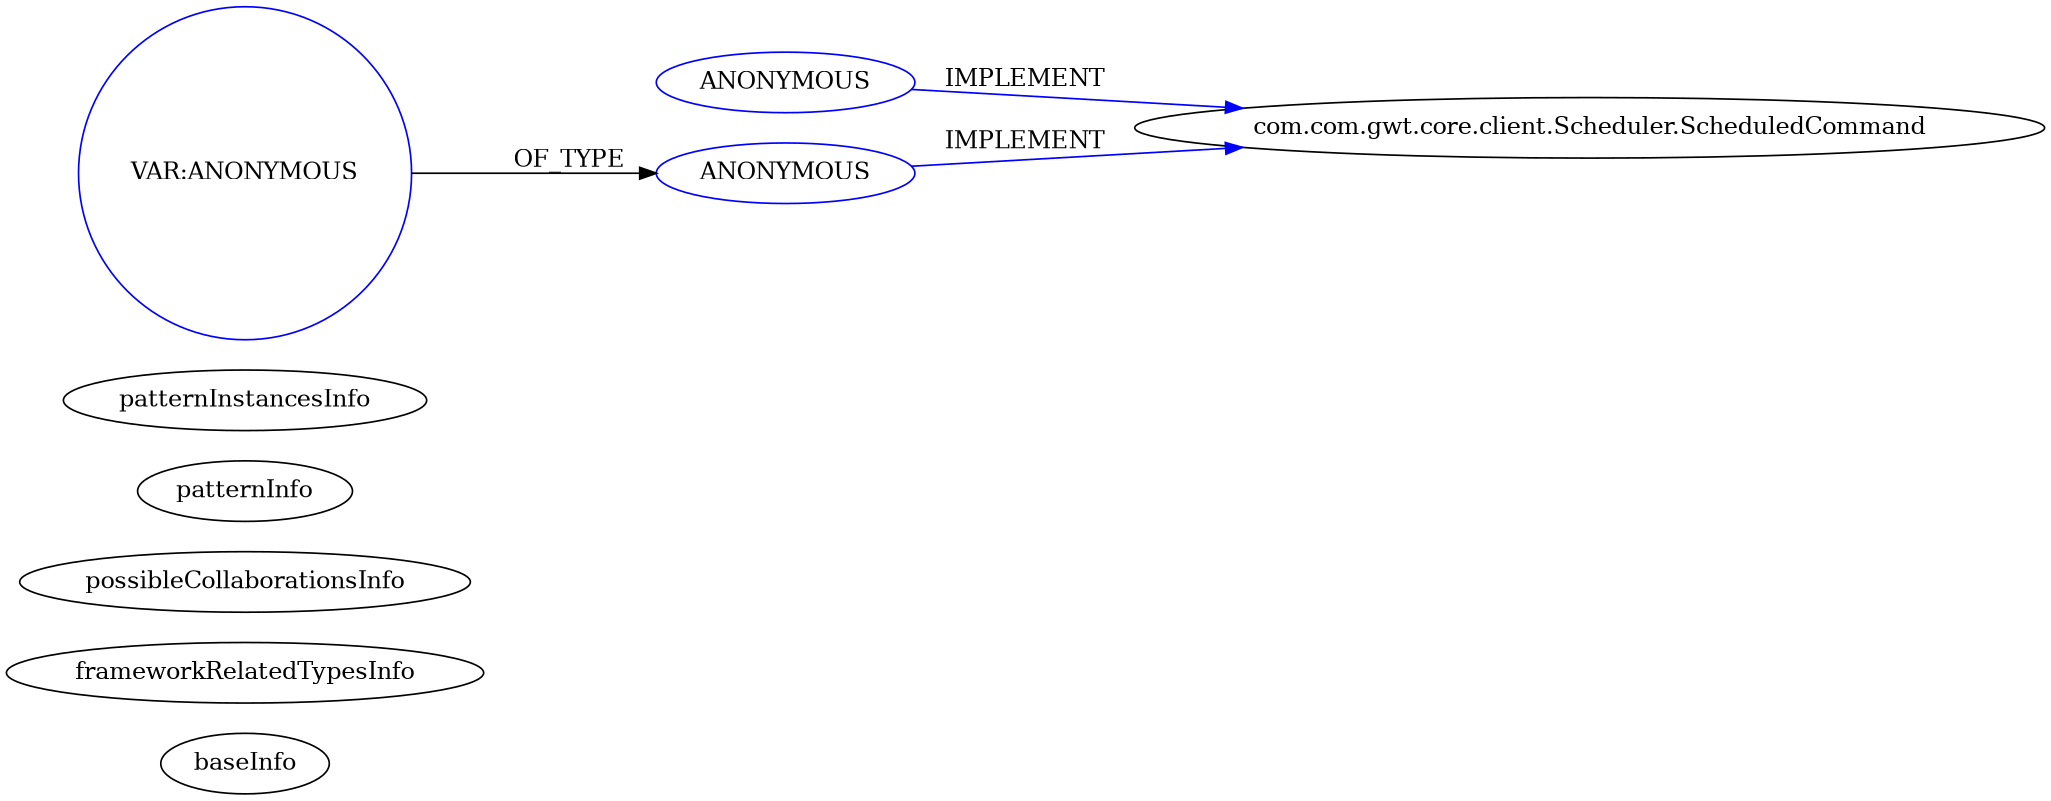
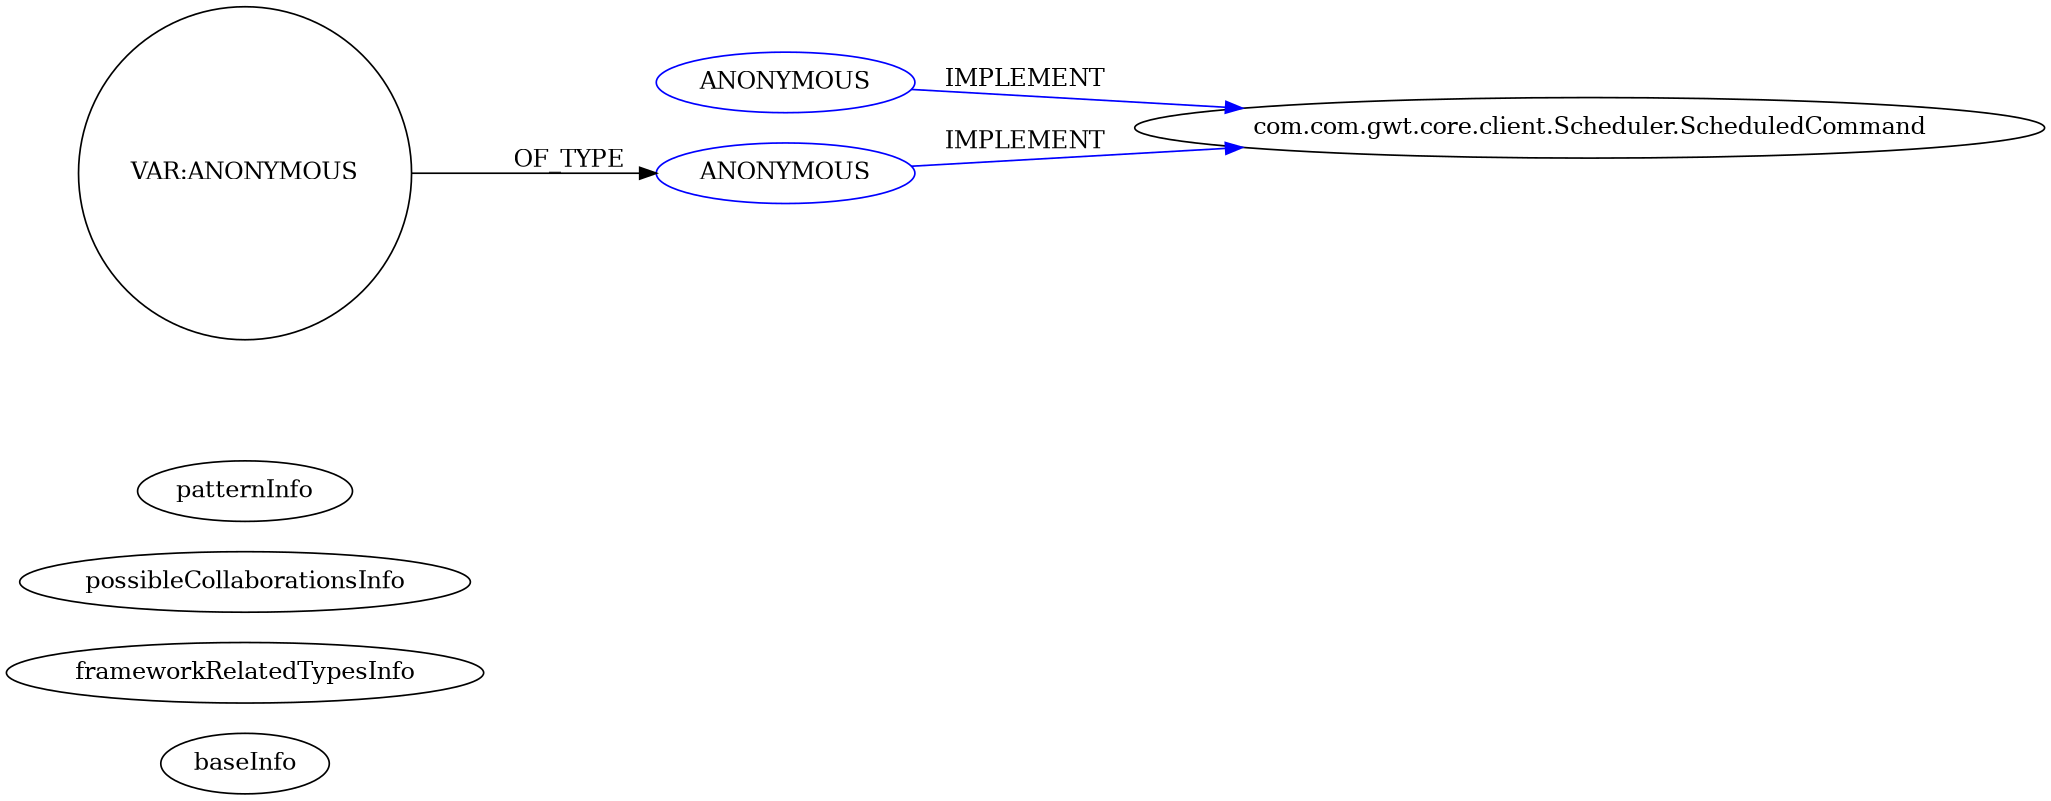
node "VAR:ANONYMOUS": color blue -> black
node "patternInstancesInfo": removed
